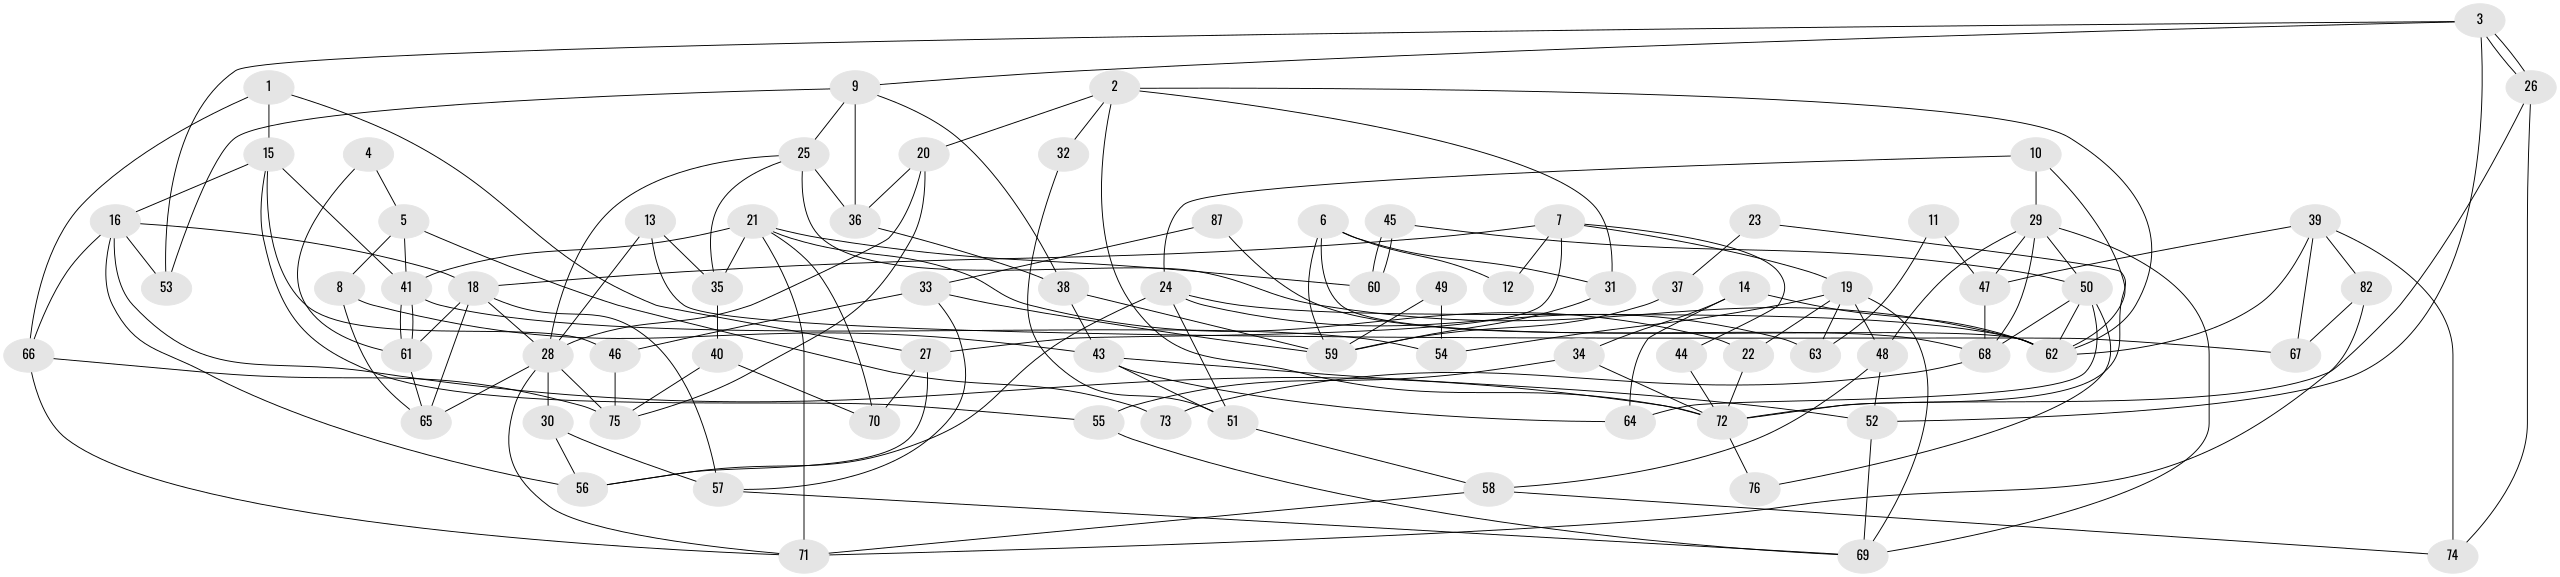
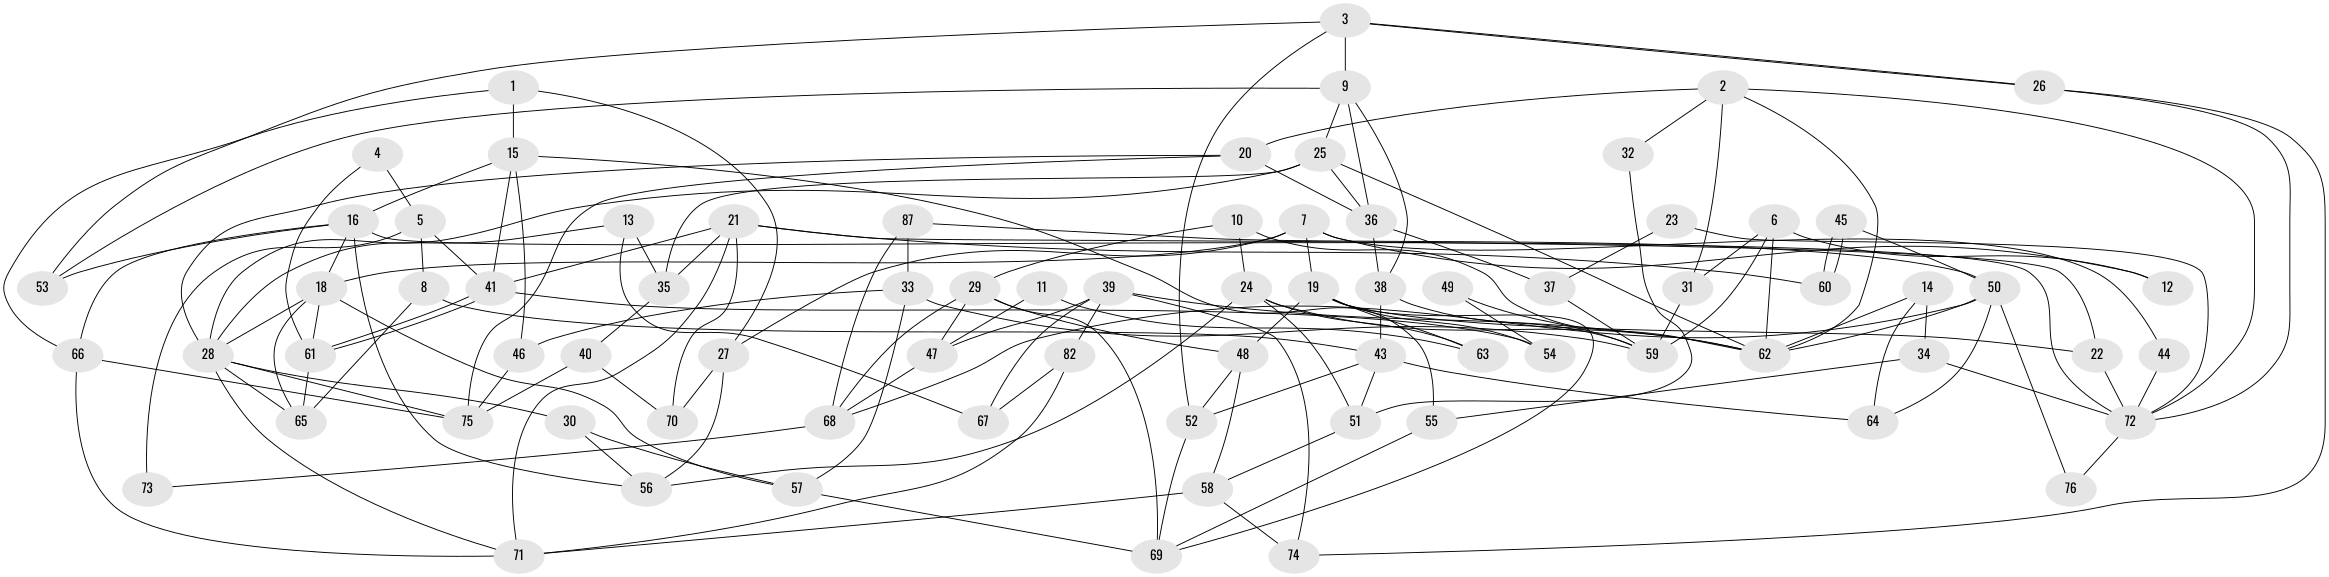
edge "36" -- "37": added
edge "29" -- "50": now "87" -- "50"
